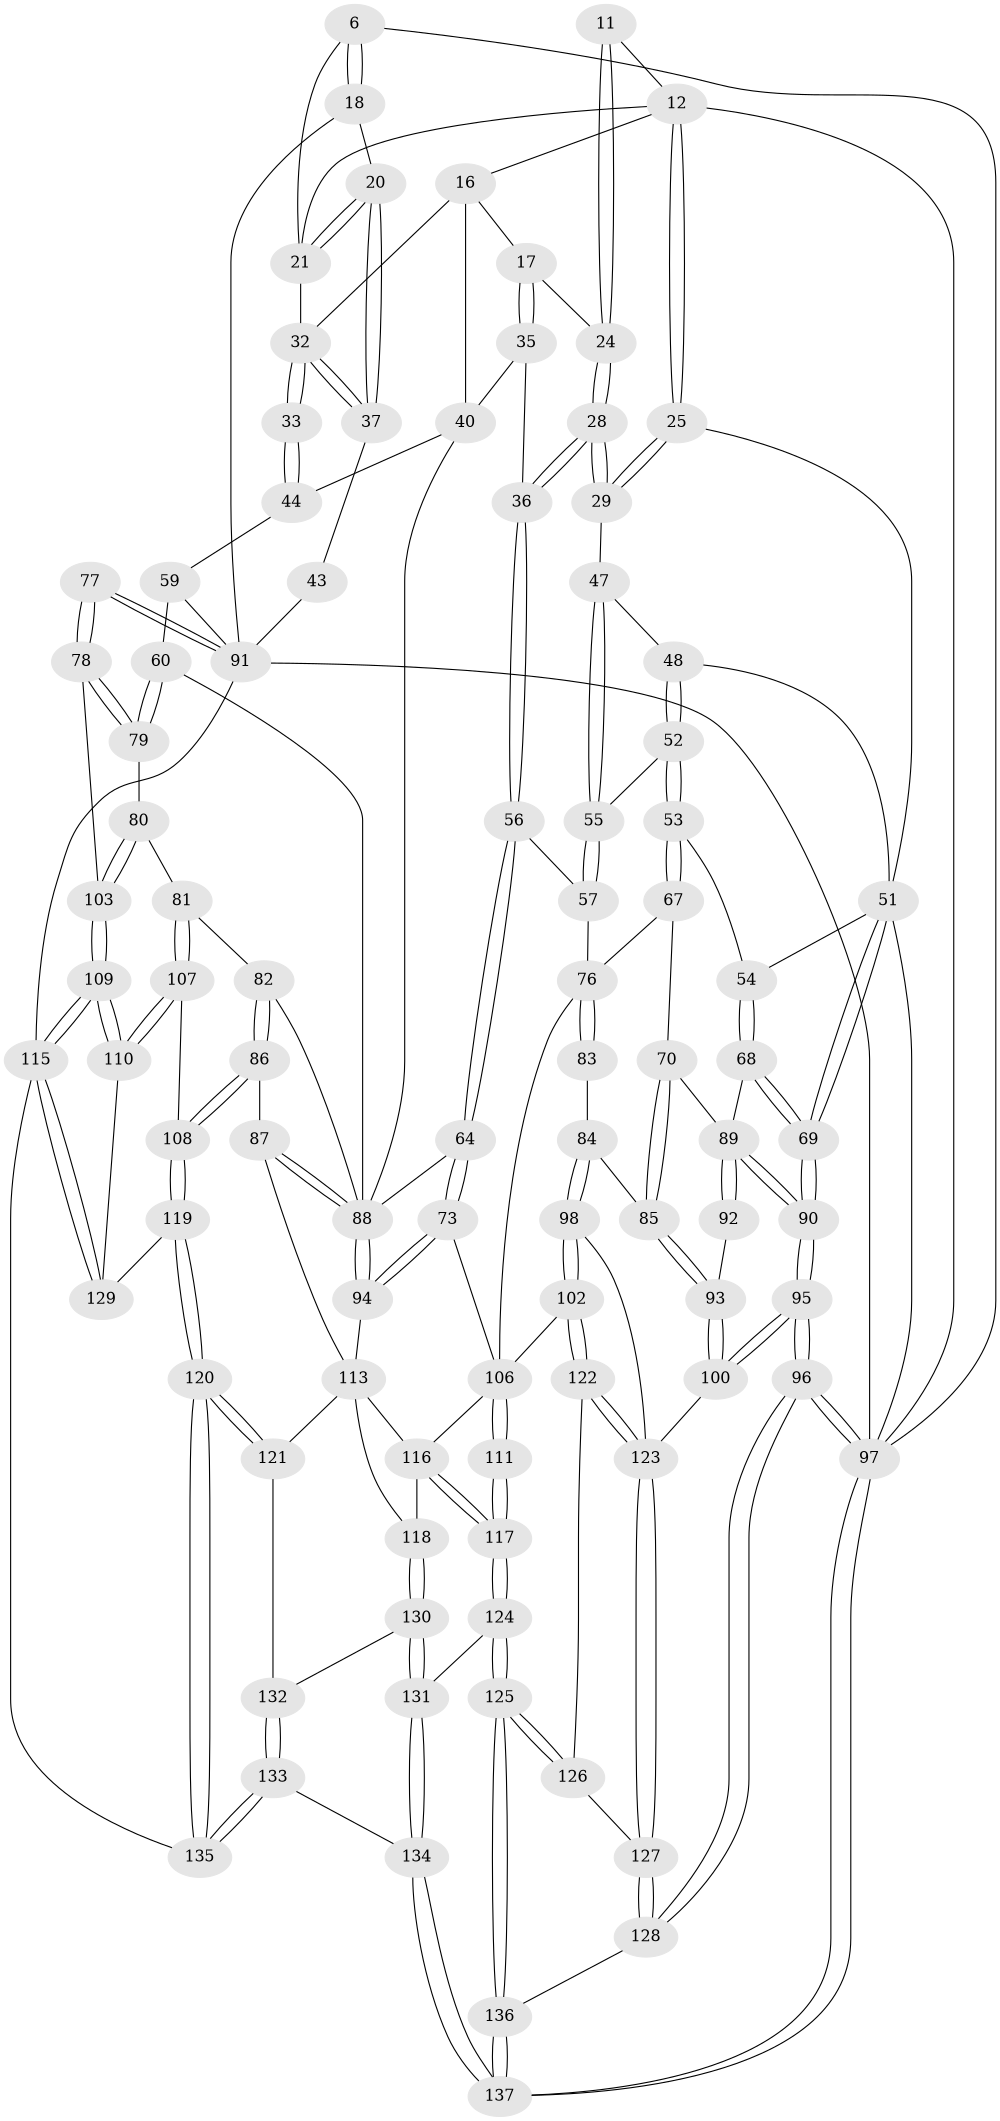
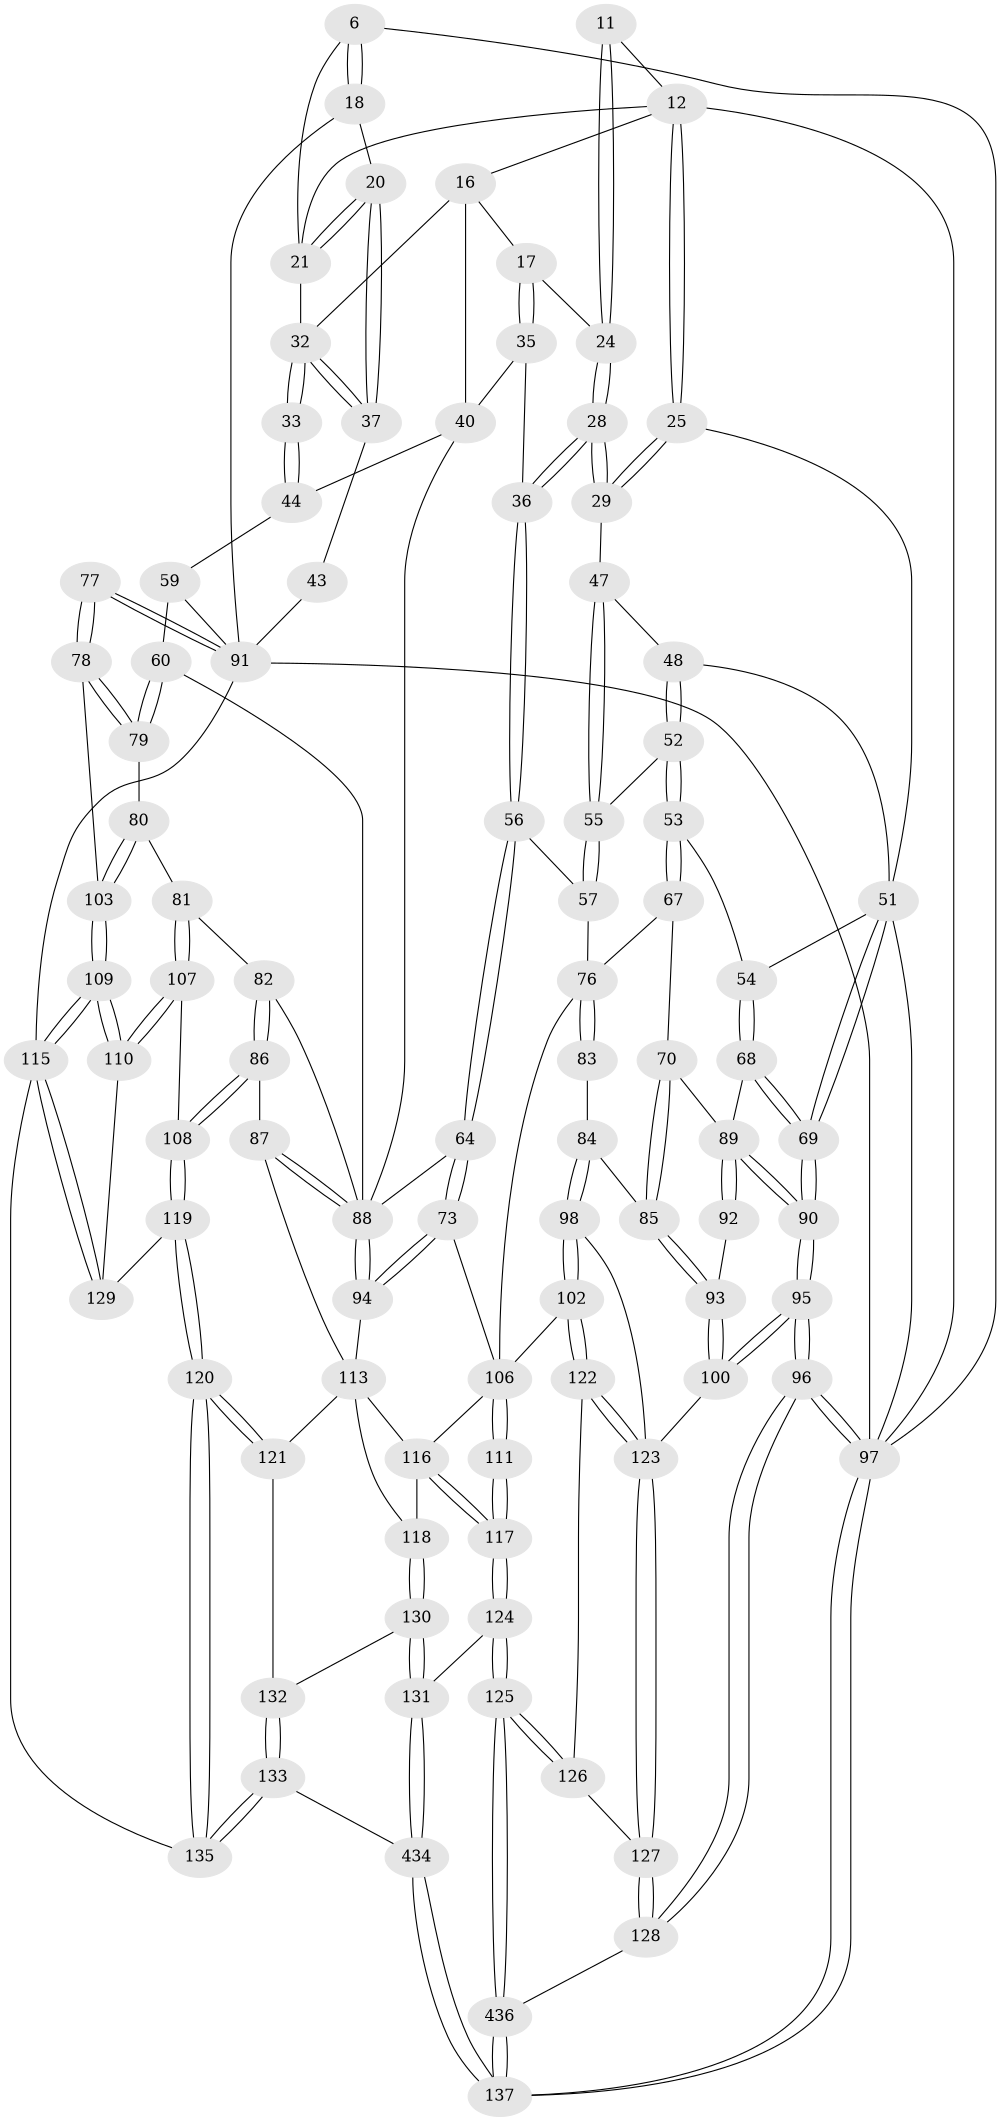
node "134": label "134" -> "434"
node "136": label "136" -> "436"
